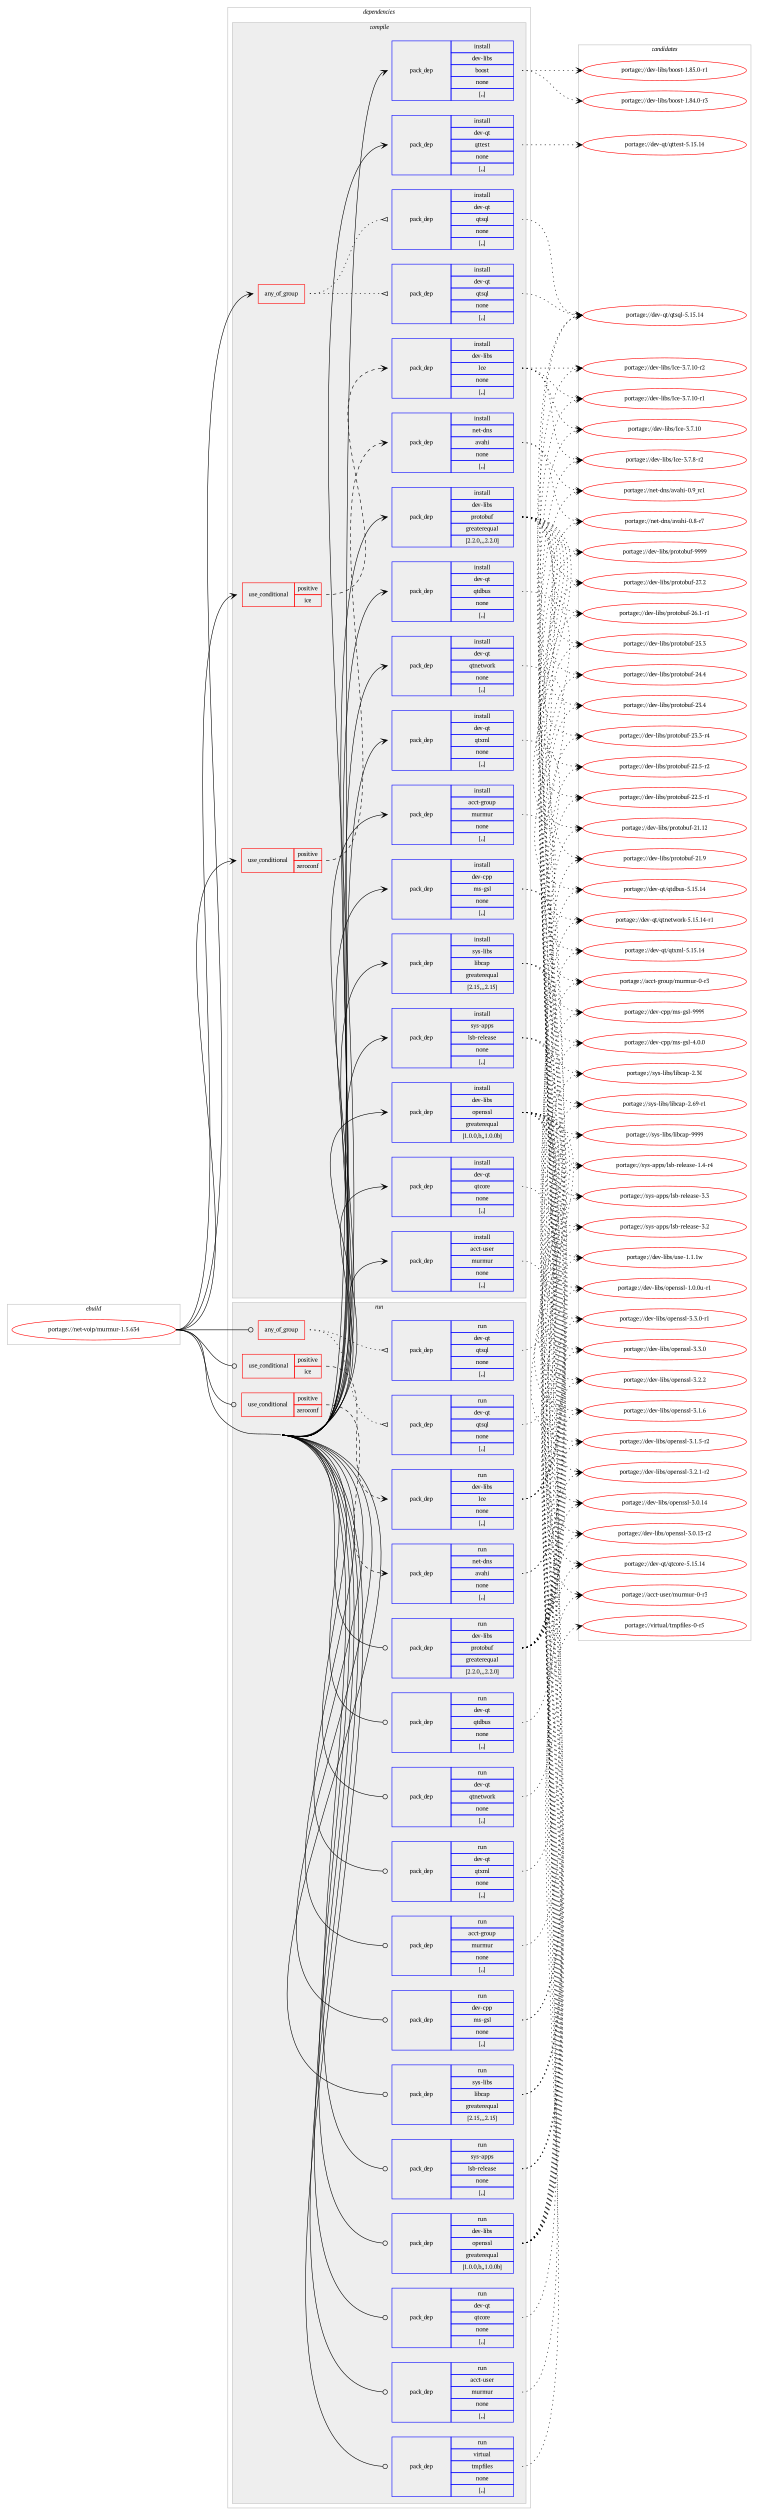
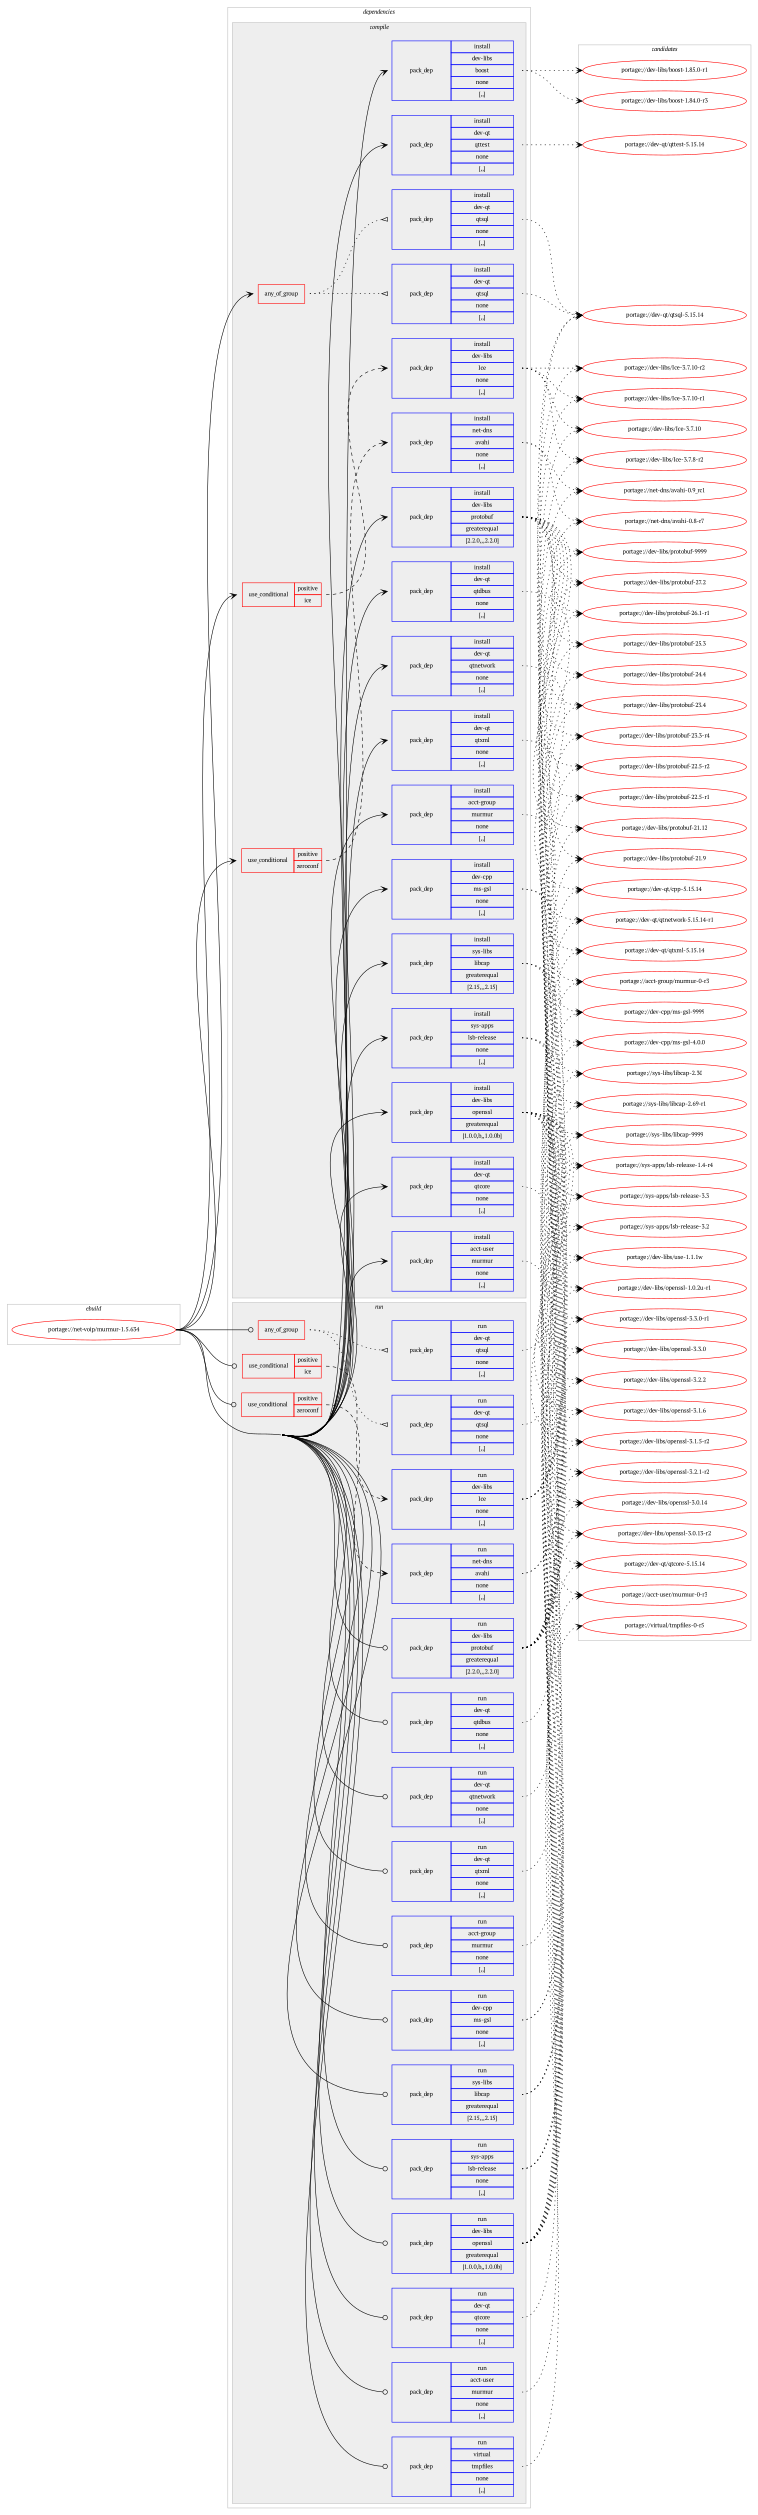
node "portage://dev-qt/qtdbus-5.15.14": label "portage://dev-qt/qtdbus-5.15.14" -> "portage://dev-qt/cpp-5.15.14"
node "portage://dev-libs/openssl-1.0.0u-r1": label "portage://dev-libs/openssl-1.0.0u-r1" -> "portage://dev-libs/openssl-1.0.2u-r1"
